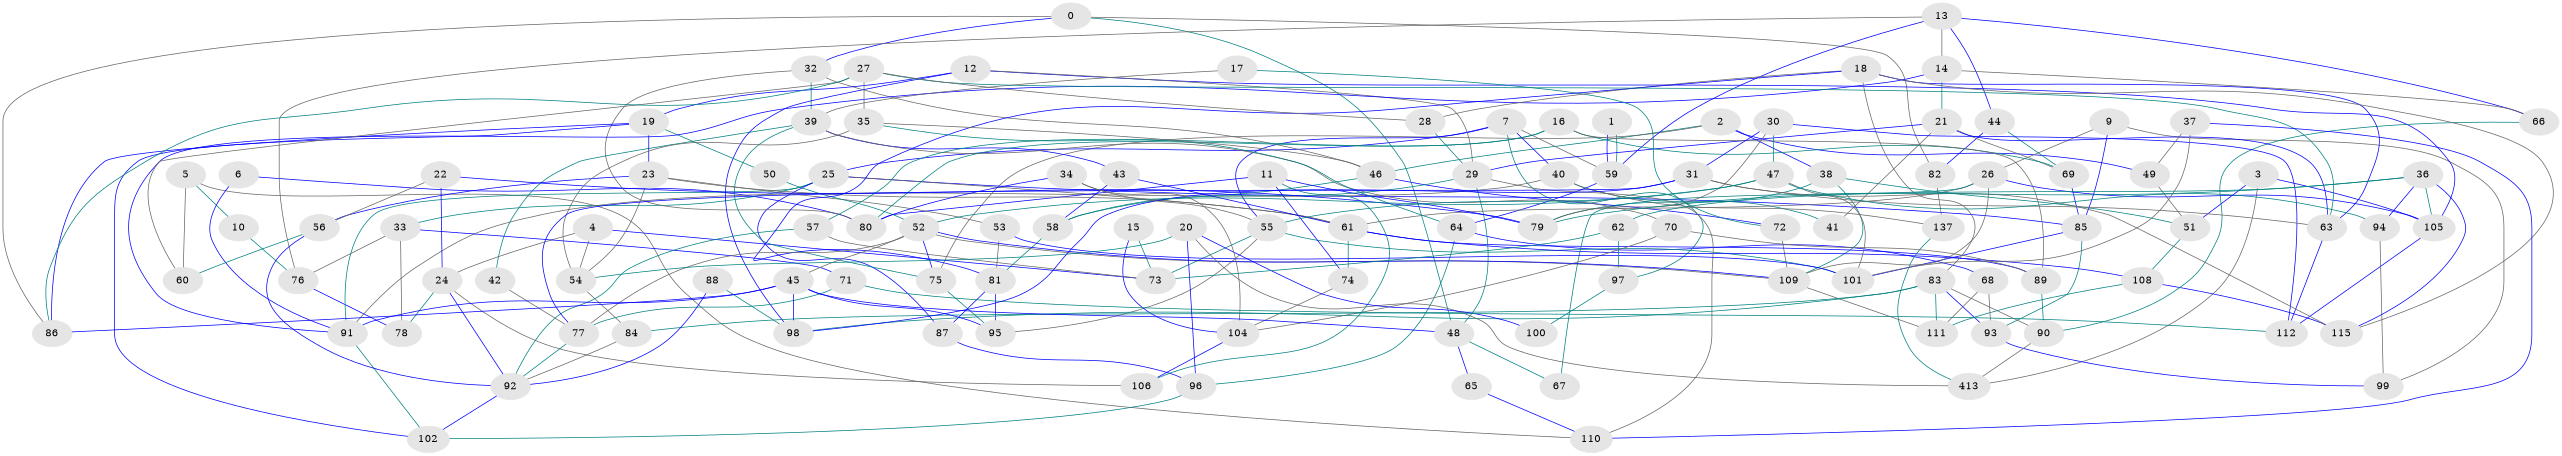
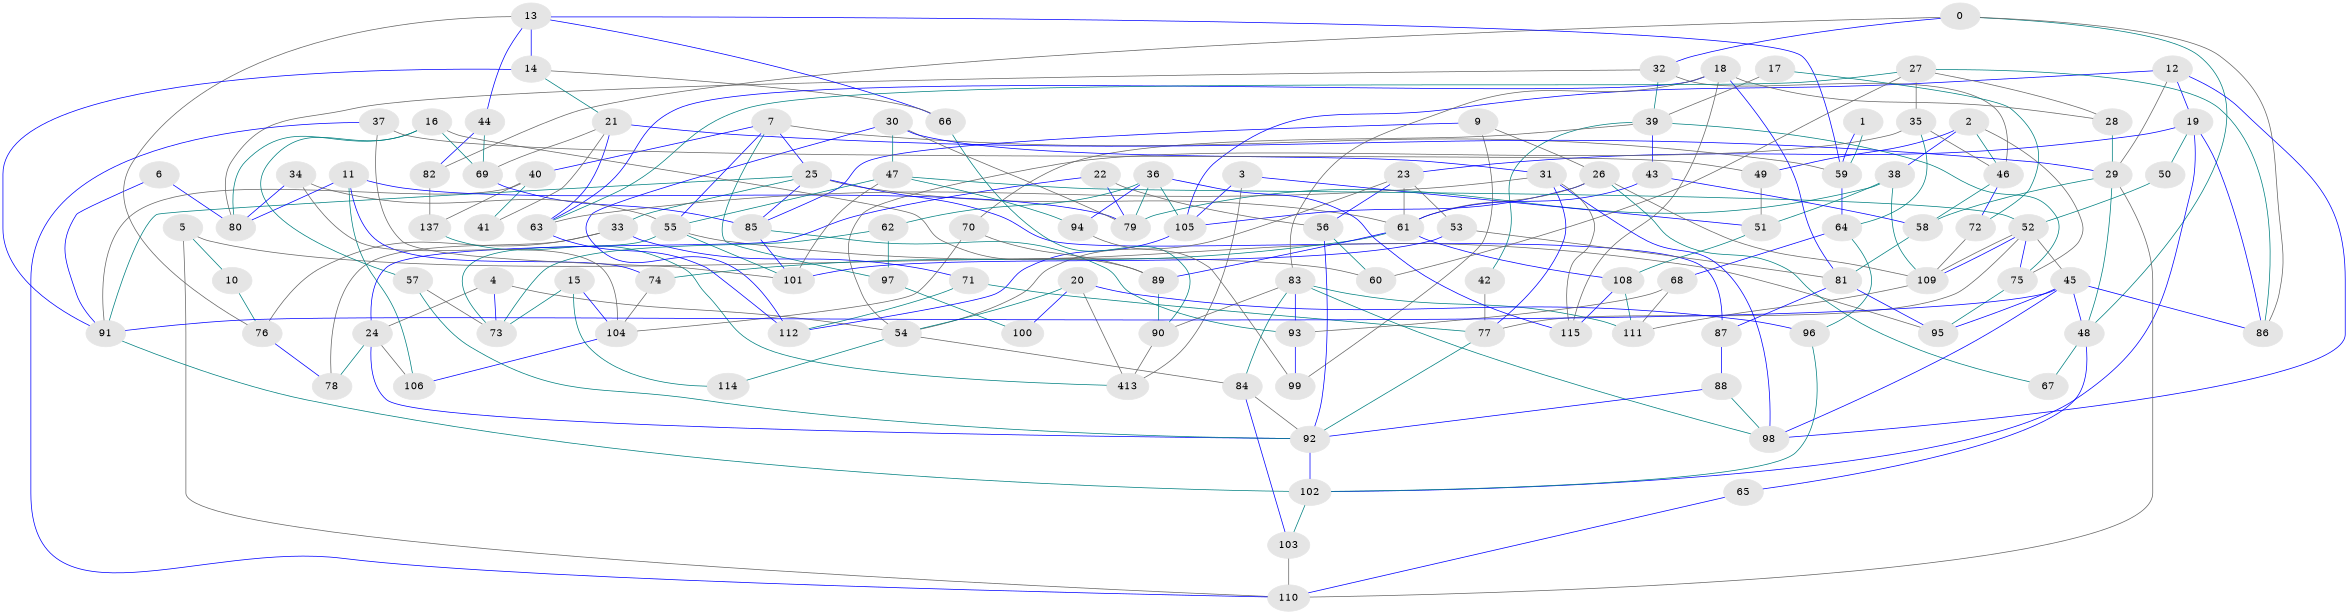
edge "13" -- "14": color gray40 -> blue
edge "87" -- "96": now "87" -- "88"
node "114": added
node "103": added
